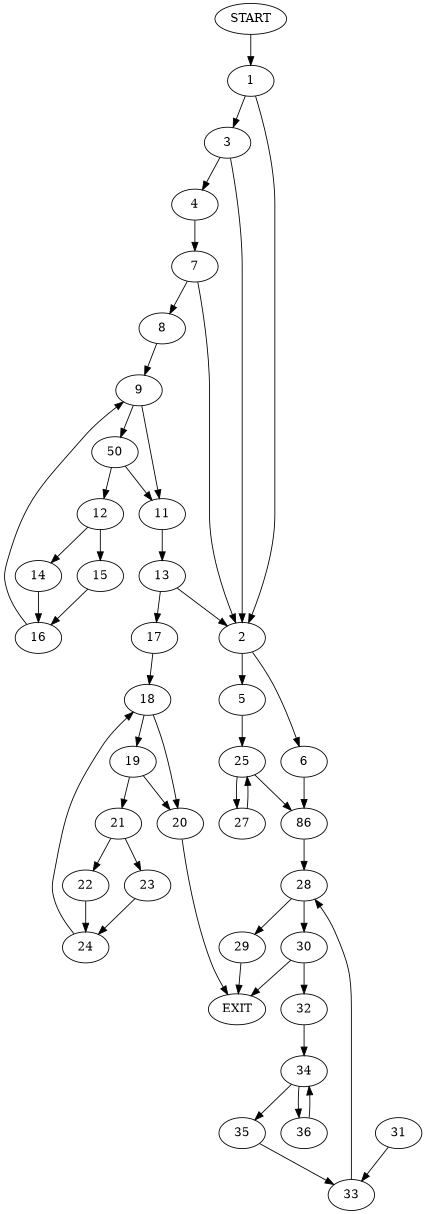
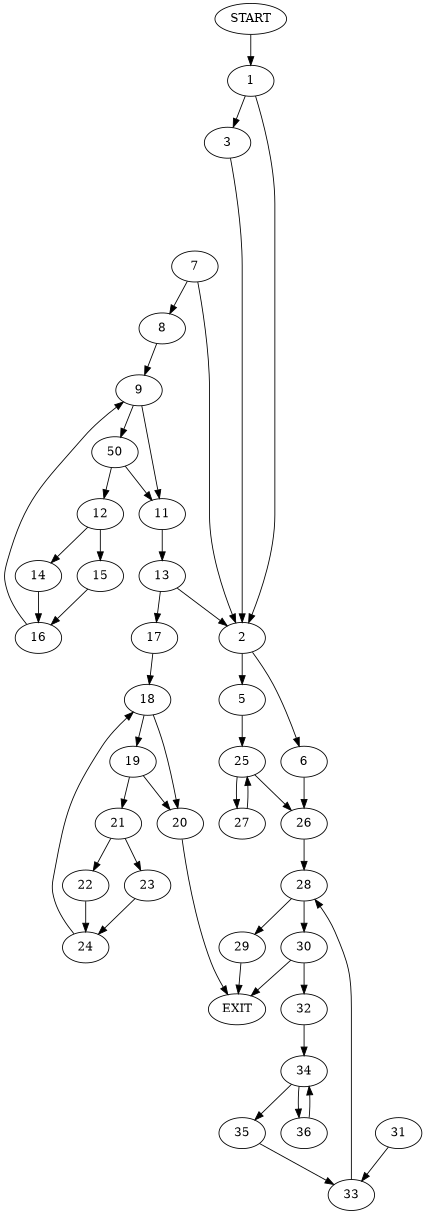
node "4": removed
node "86": label "86" -> "26"
